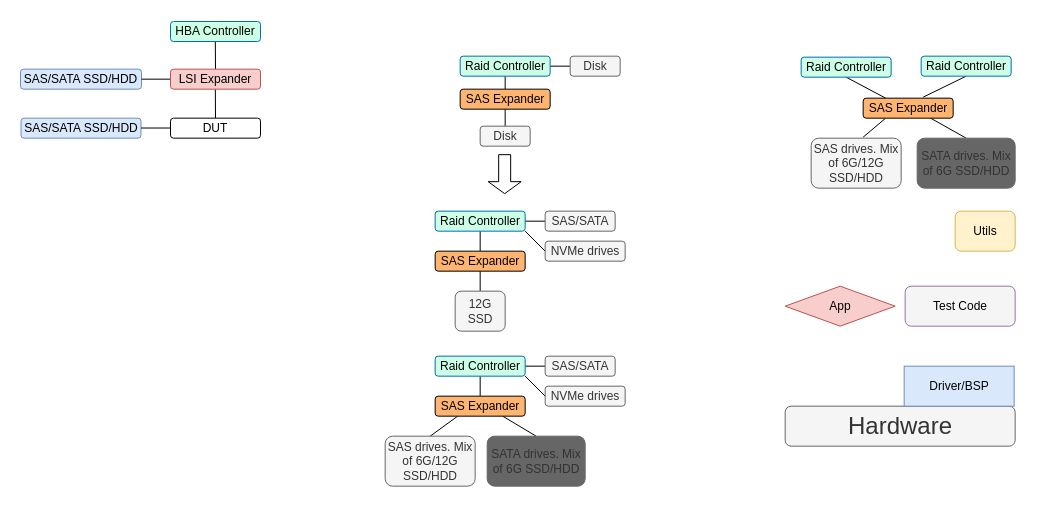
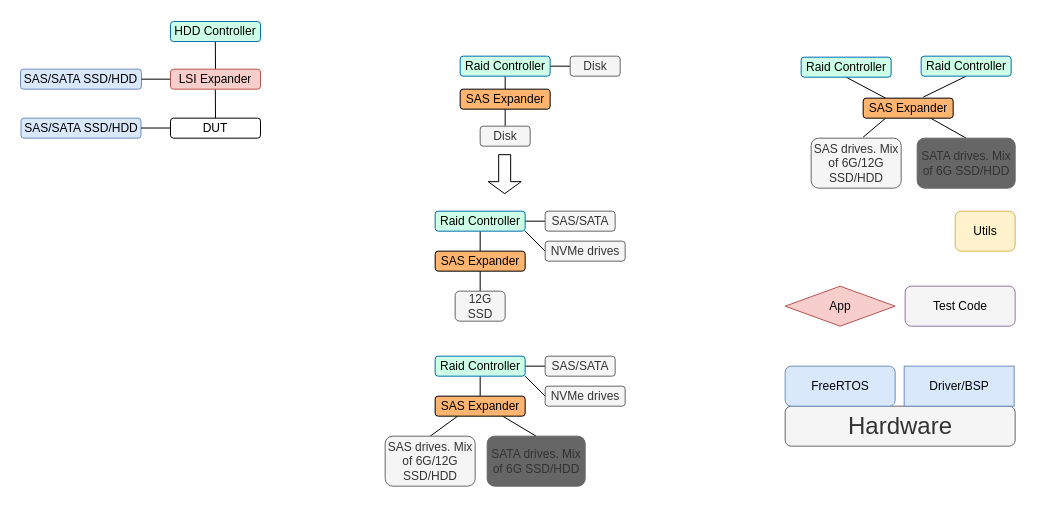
node "HBA Controller": label "HBA Controller" -> "HDD Controller"
node "12G SSD": size 50x40 -> 50x30
node "FreeRTOS": added
